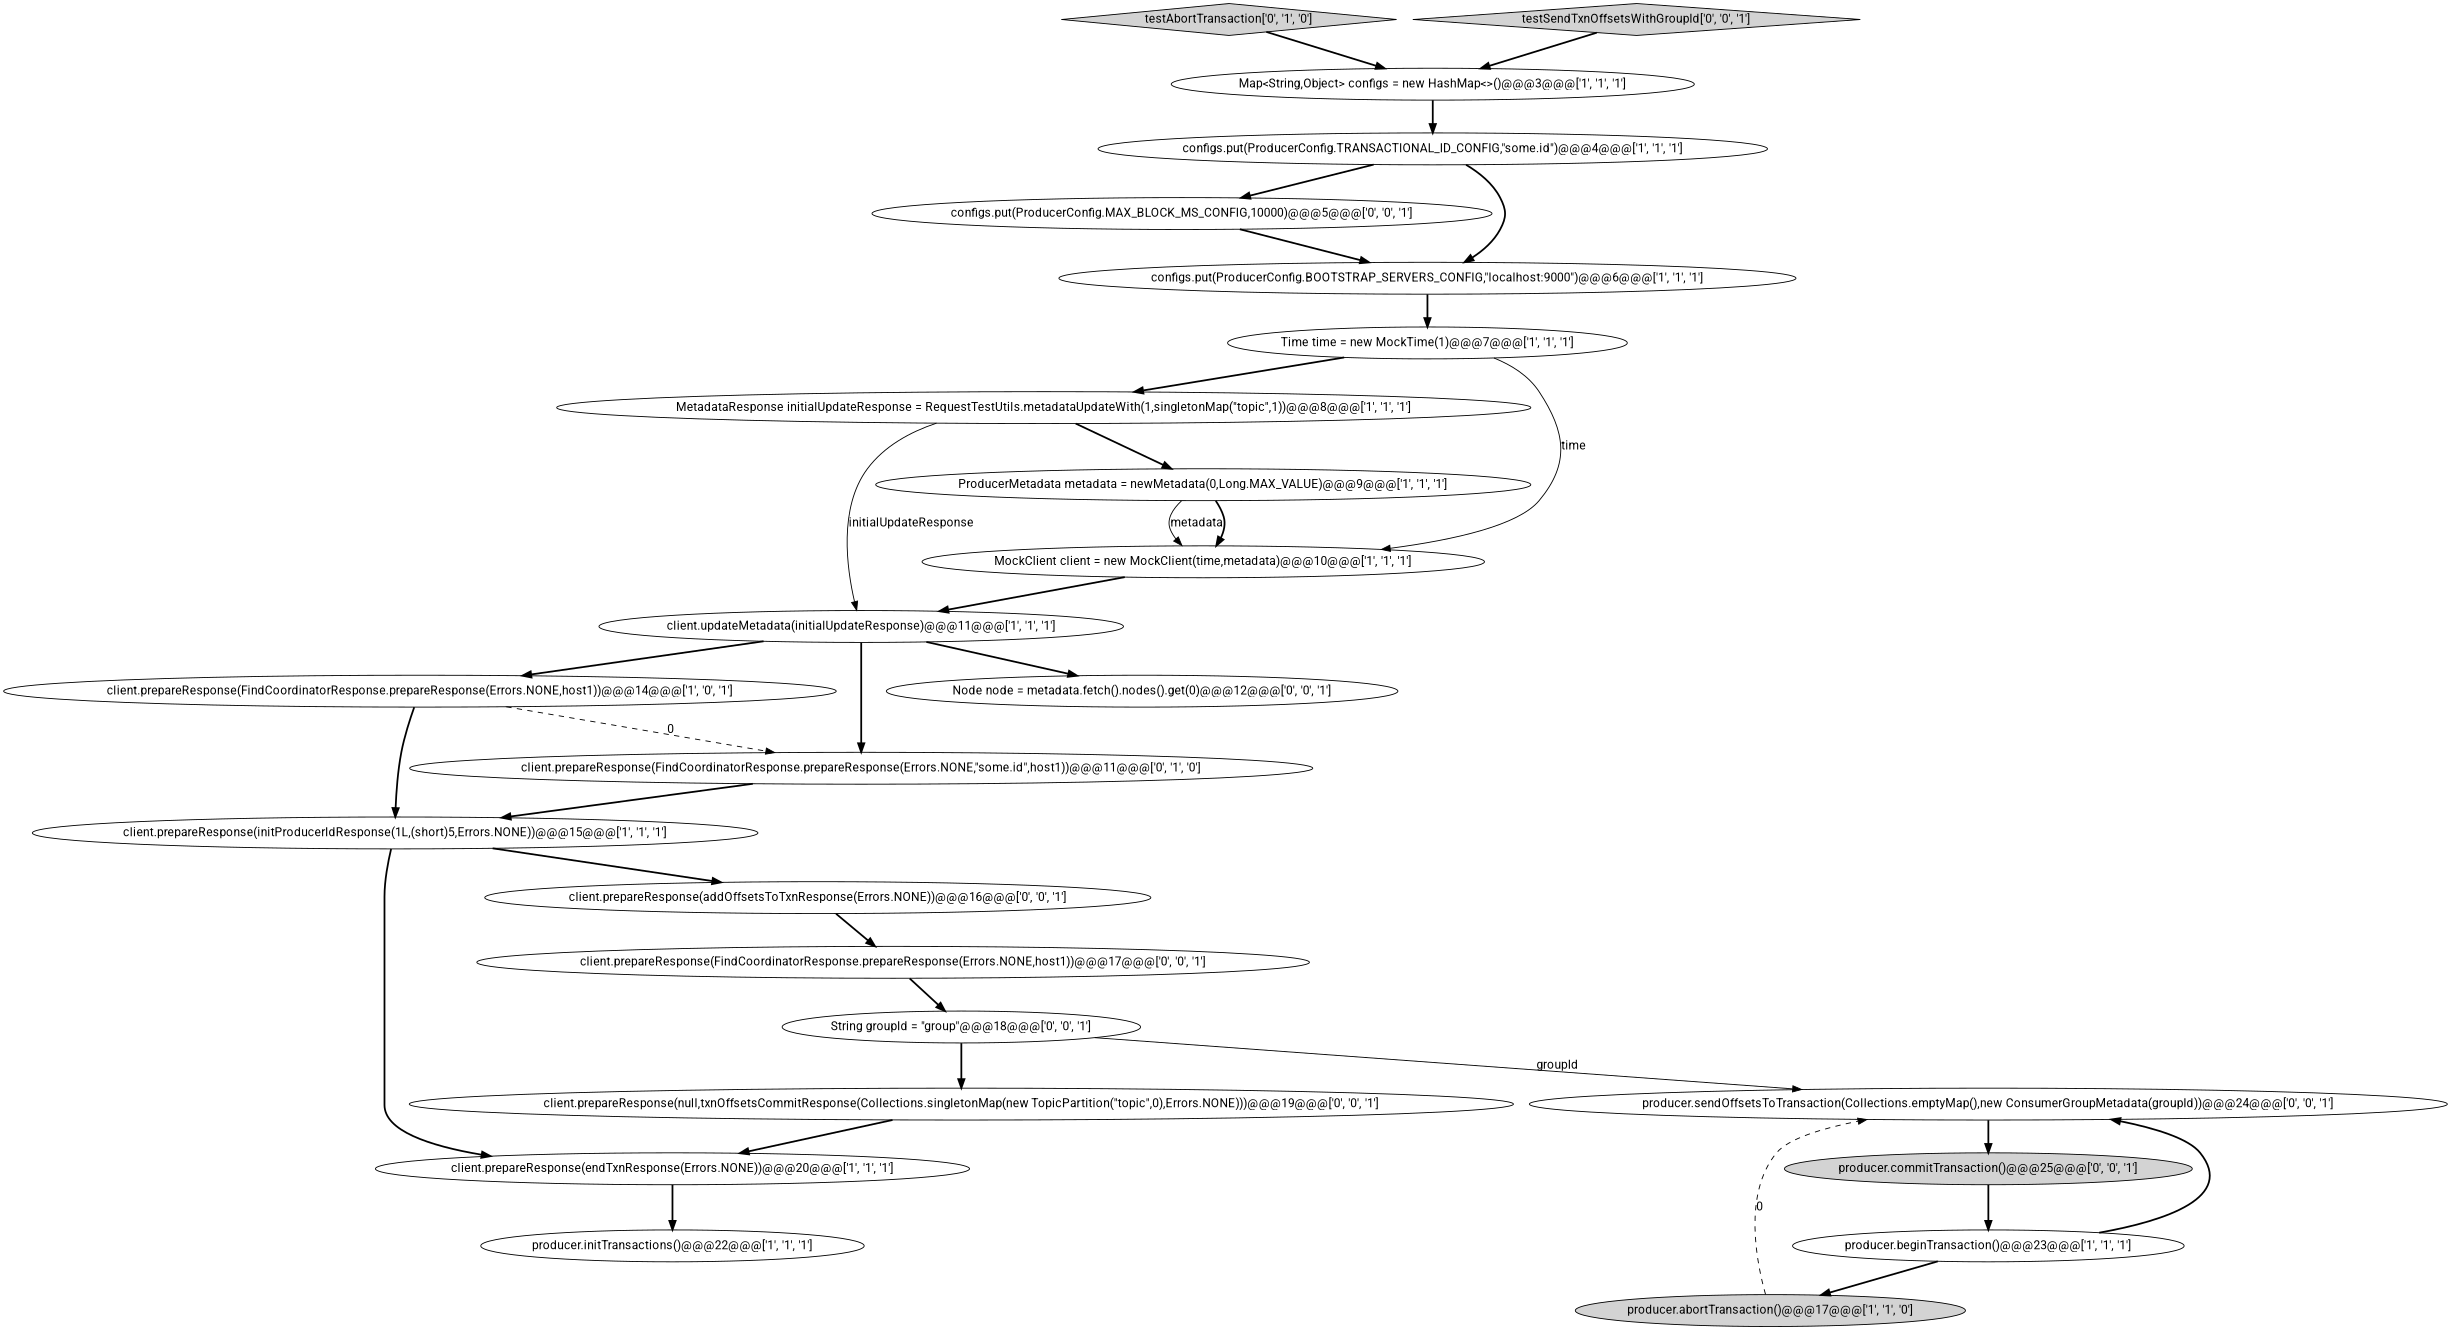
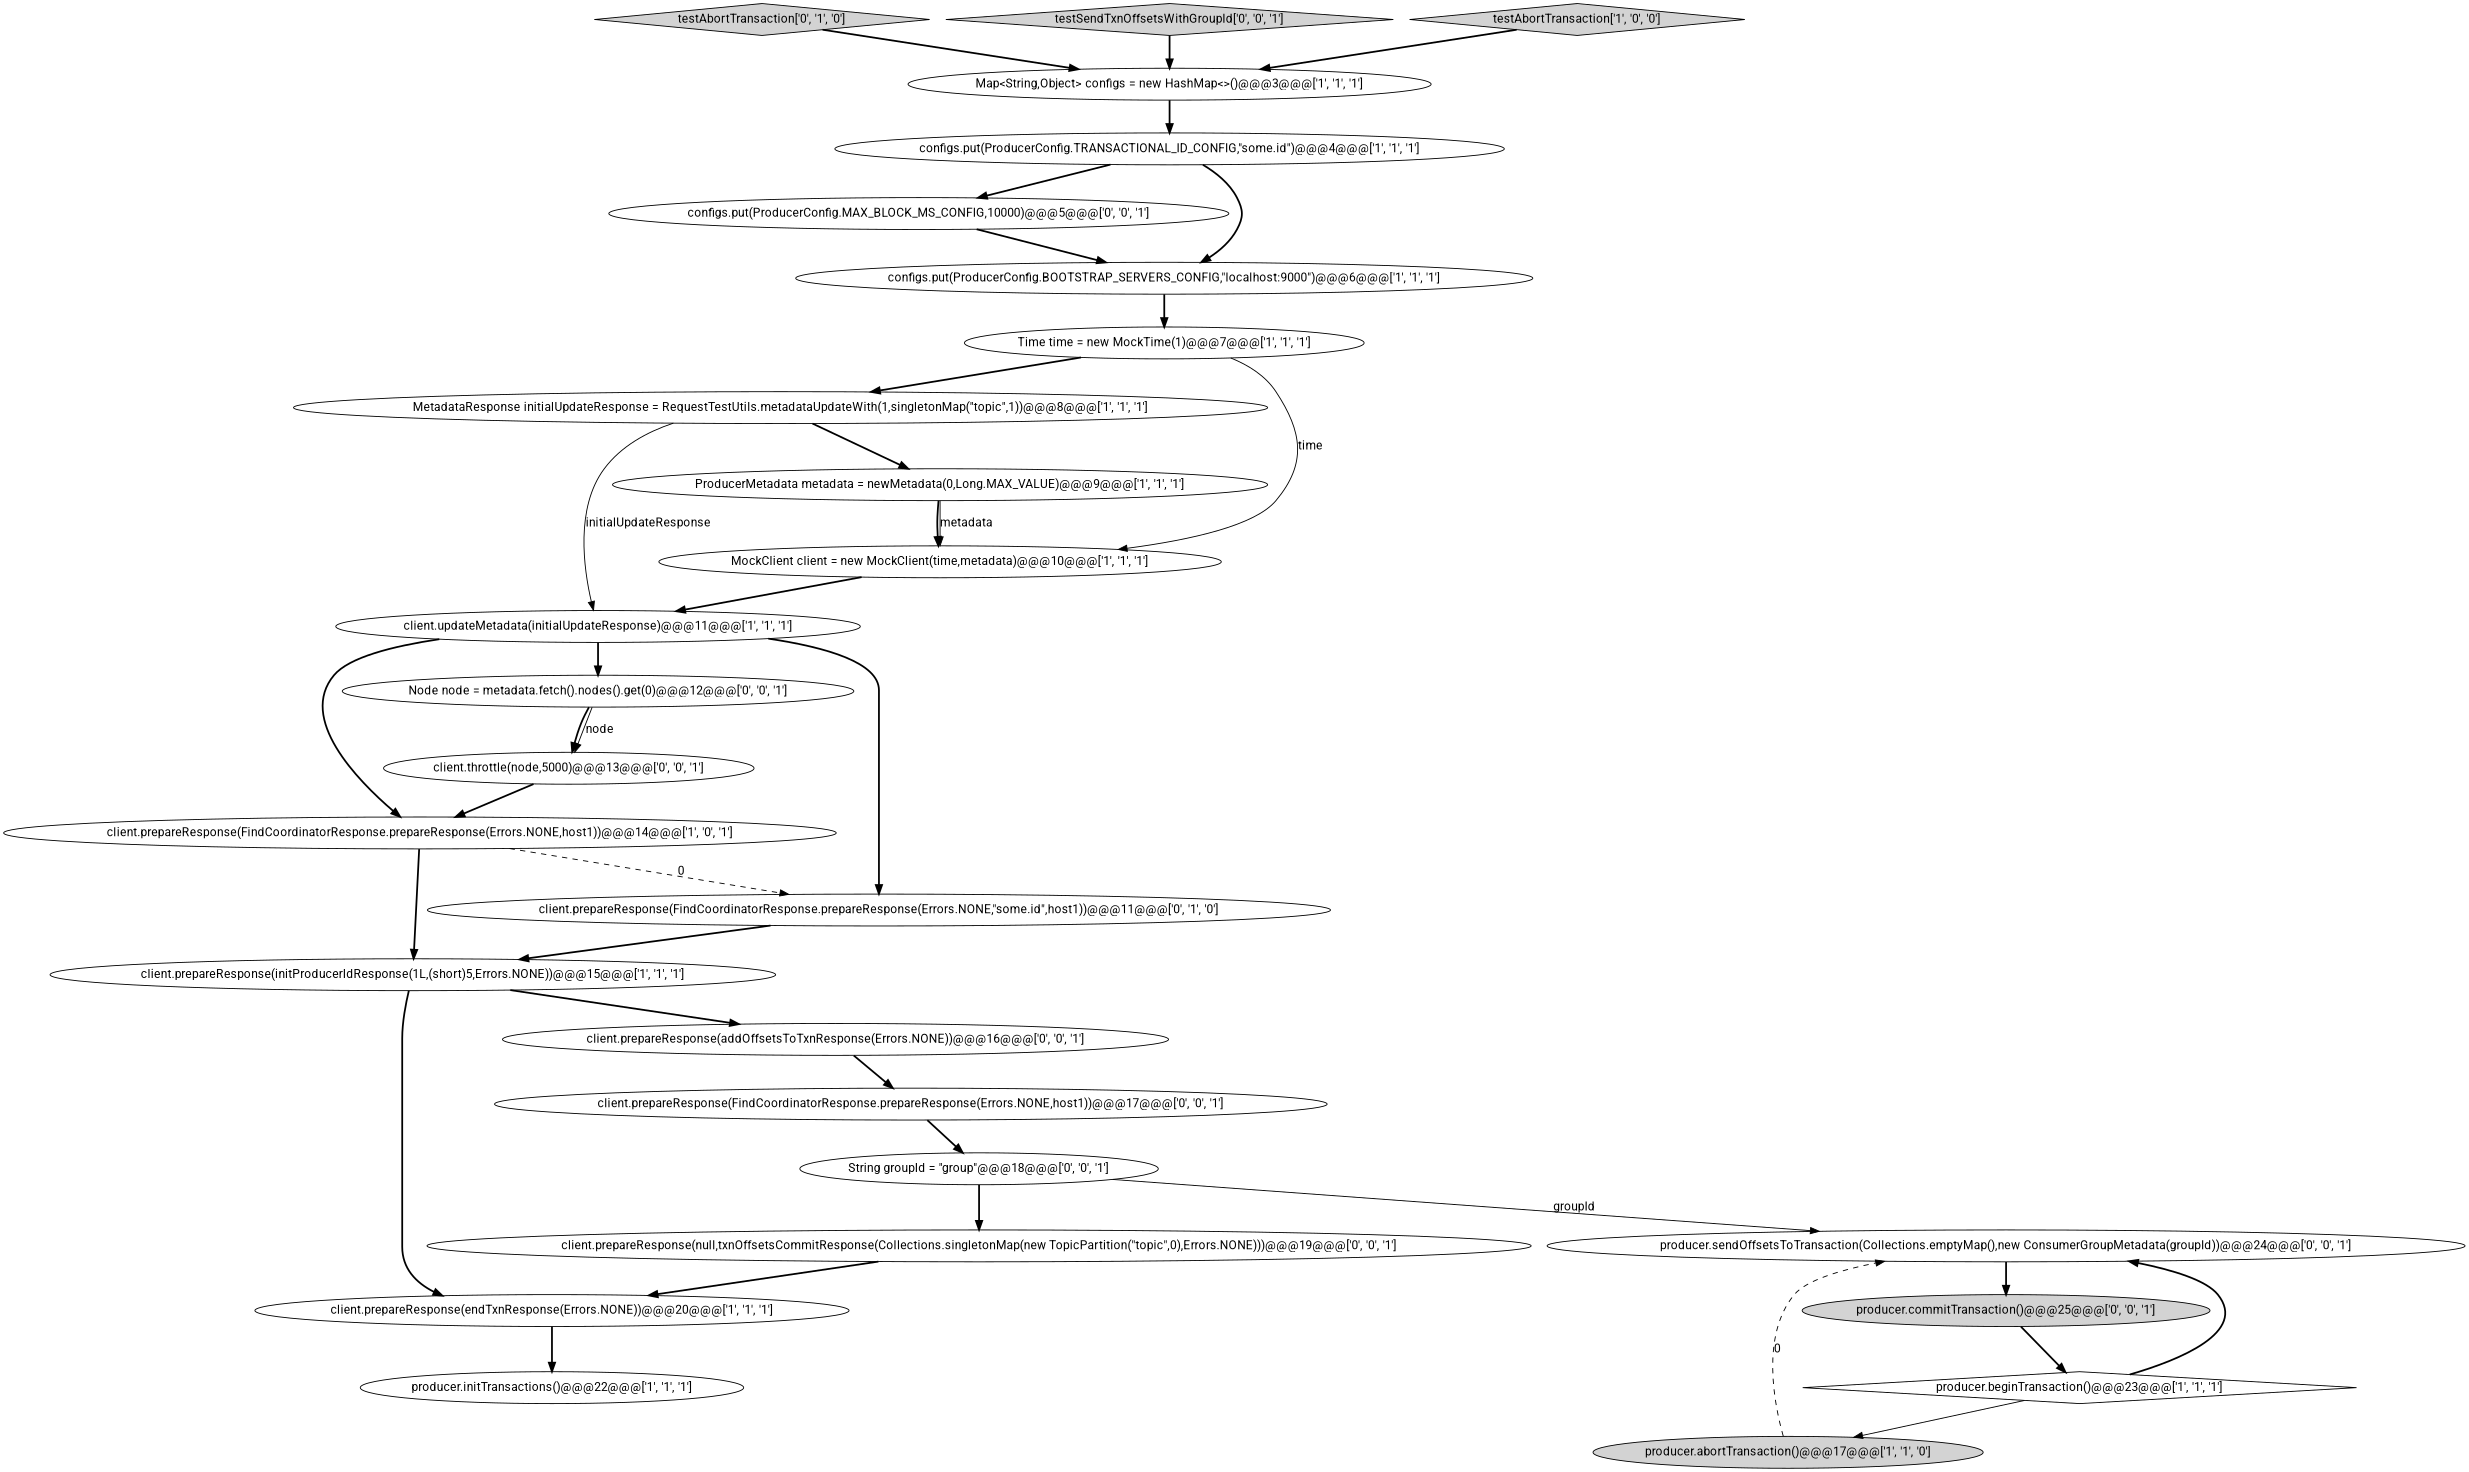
node "testAbortTransaction['1', '0', '0']": added
node "client.throttle(node,5000)@@@13@@@['0', '0', '1']": added
node "producer.beginTransaction()@@@23@@@['1', '1', '1']": shape ellipse -> diamond
edge "producer.beginTransaction()@@@23@@@['1', '1', '1']" -> "producer.abortTransaction()@@@17@@@['1', '1', '0']": style bold -> solid
